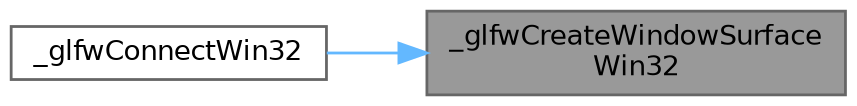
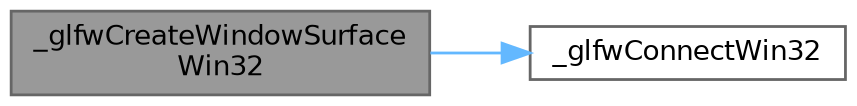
edge "_glfwConnectWin32" -> "_glfwCreateWindowSurface Win32": reversed
